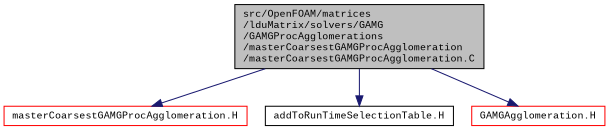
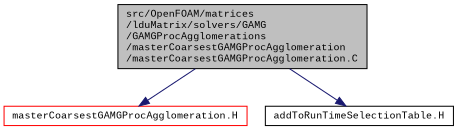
node "GAMGAgglomeration.H": removed
